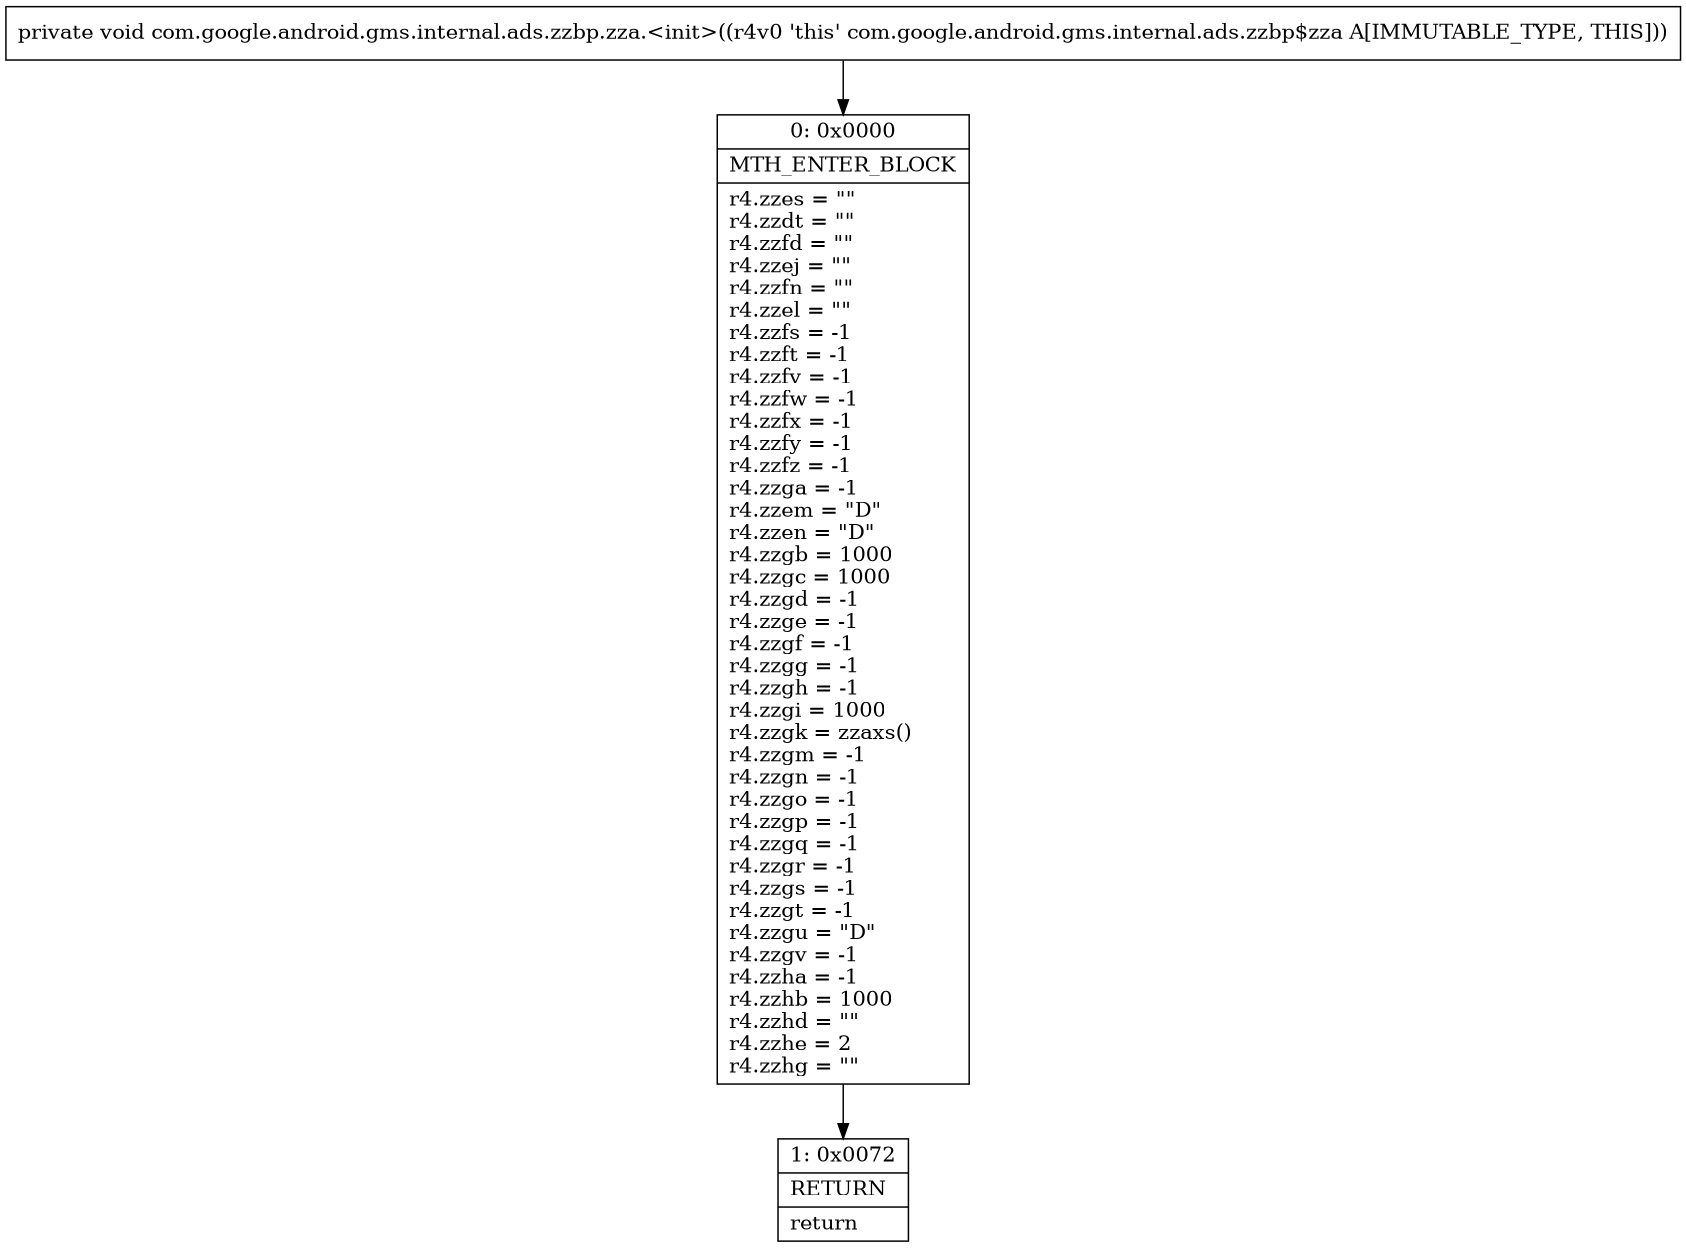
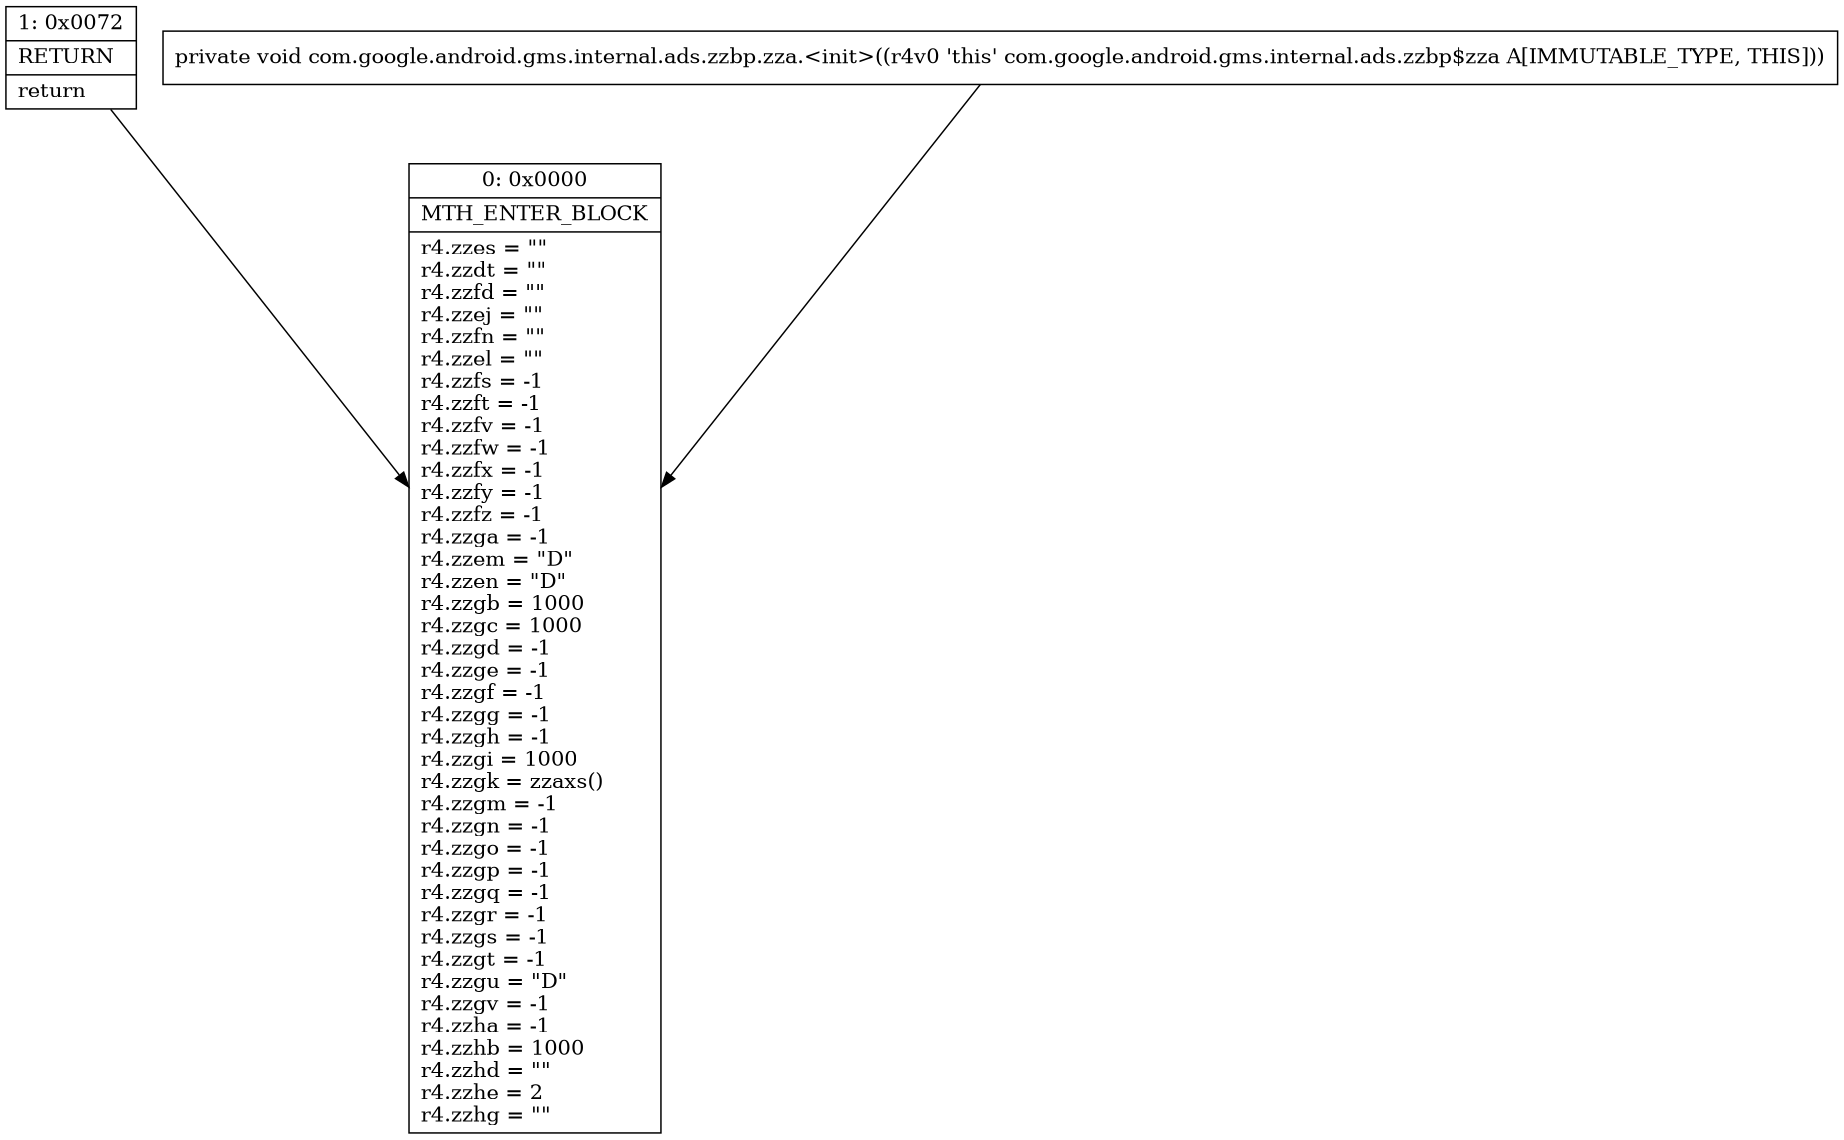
edge "0: 0x0000" -> "1: 0x0072": reversed
